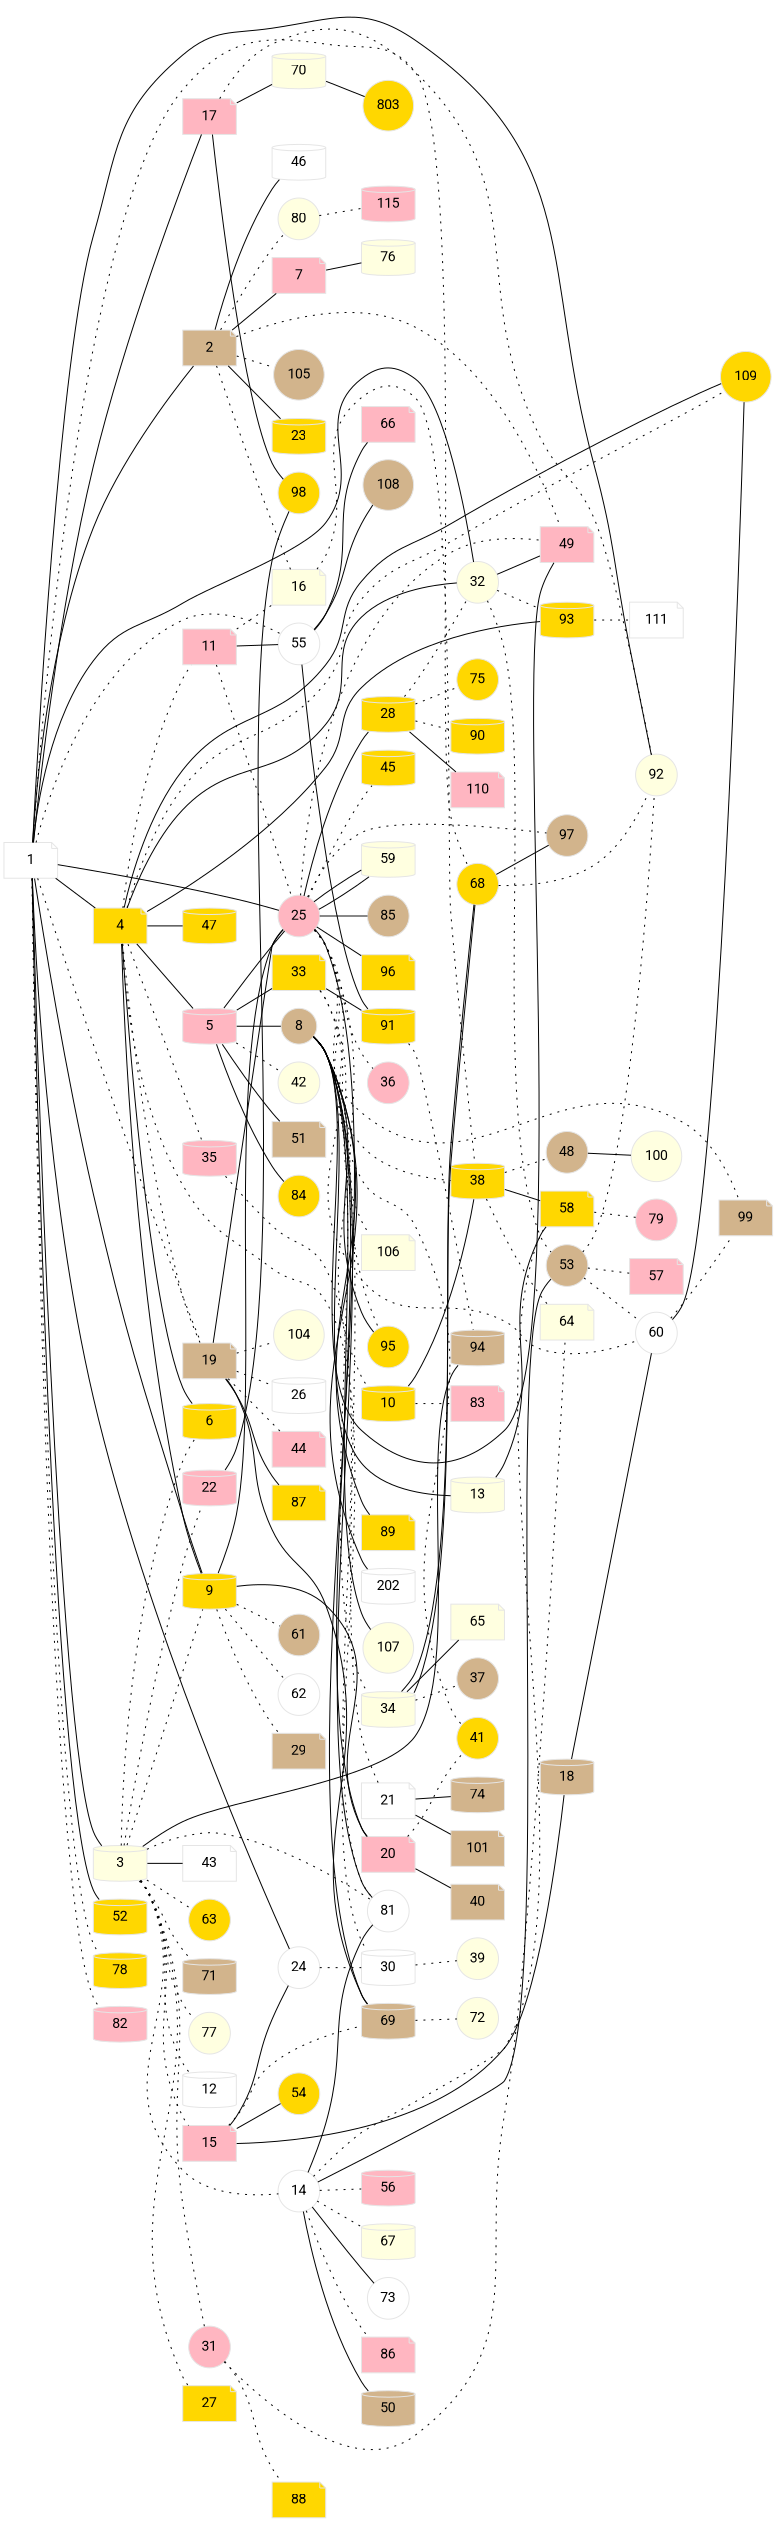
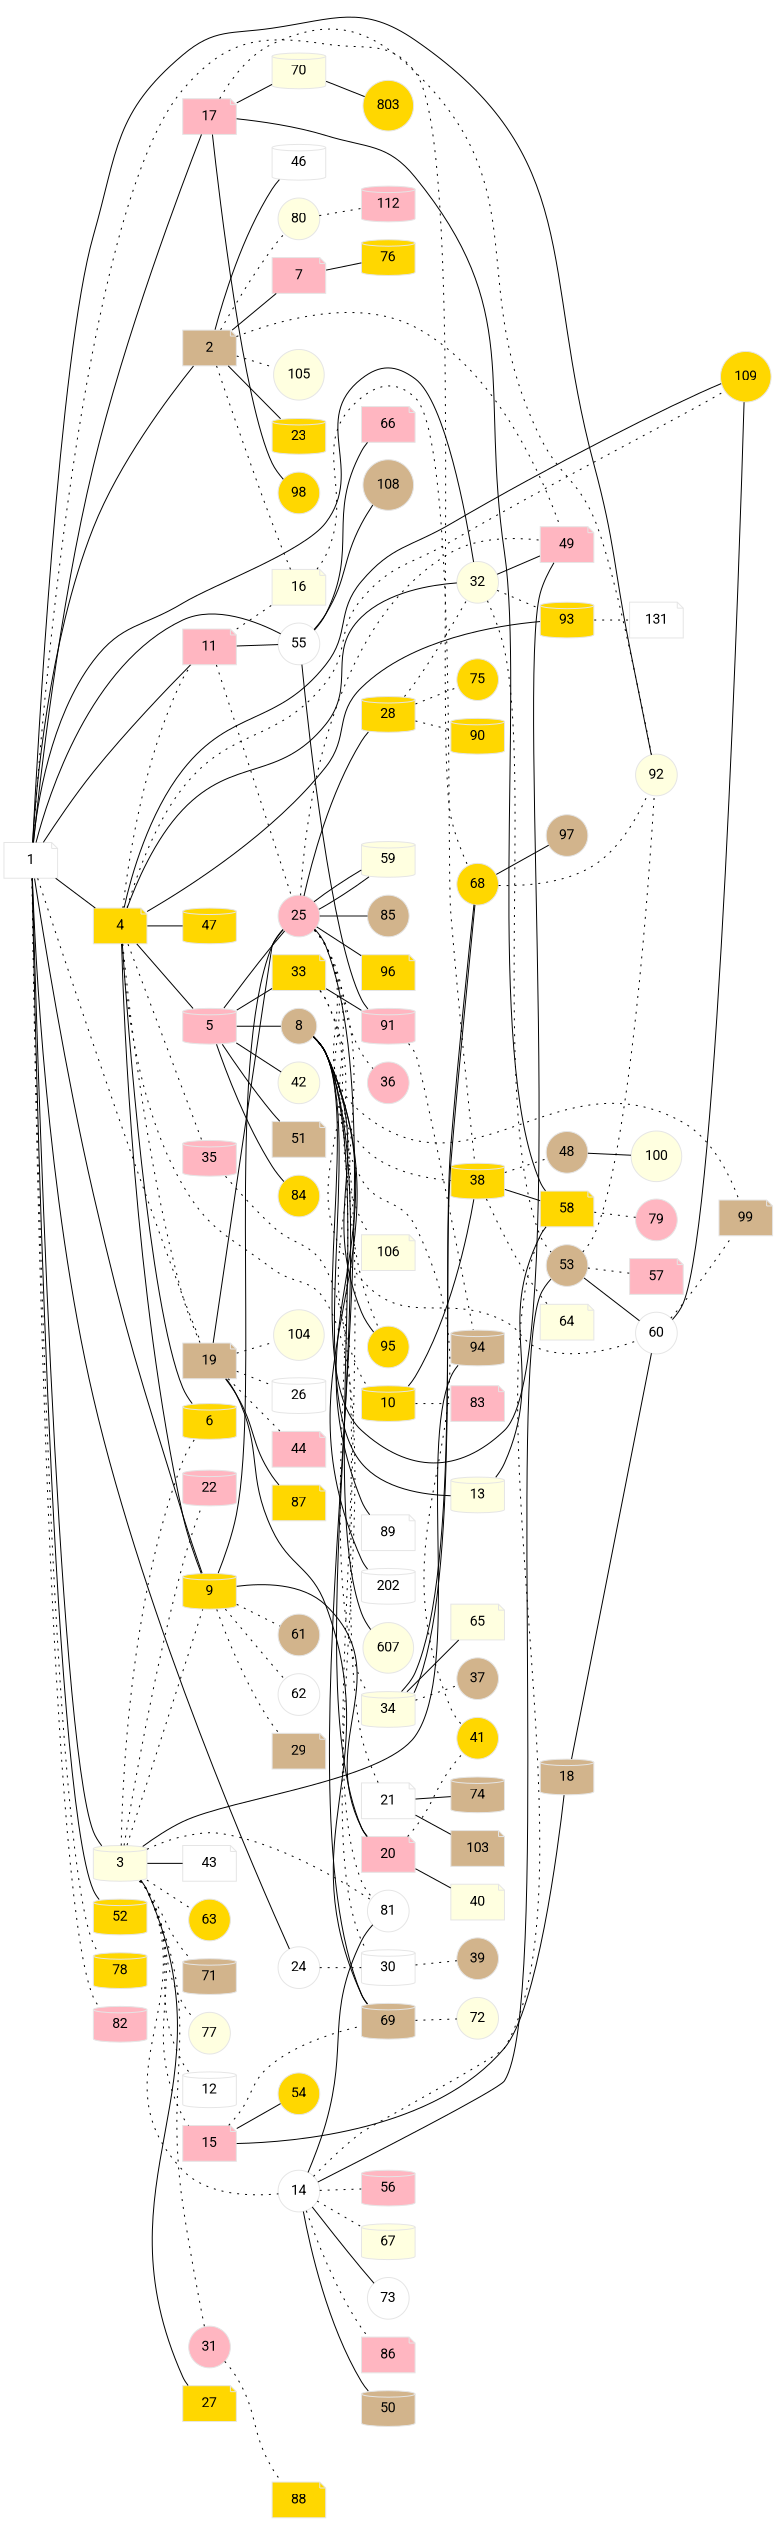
node "115": label "115" -> "112"
node "76": fillcolor lightyellow -> gold
node "105": fillcolor tan -> lightyellow
edge "17" -- "58": added
node "111": label "111" -> "131"
edge "55" -- "1": style dotted -> solid
node "45": removed
node "110": removed
edge "97" -- "25": removed
edge "1" -- "25": now "1" -- "11"
edge "98" -- "22": removed
node "91": fillcolor gold -> lightpink
edge "5" -- "42": style dotted -> solid
edge "53" -- "60": style dotted -> solid
edge "8" -- "81": removed
node "89": fillcolor gold -> white
node "107": label "107" -> "607"
node "101": label "101" -> "103"
node "40": fillcolor tan -> lightyellow
node "39": fillcolor lightyellow -> tan
edge "24" -- "15": removed
edge "64" -- "31": removed
edge "3" -- "27": style dotted -> solid
